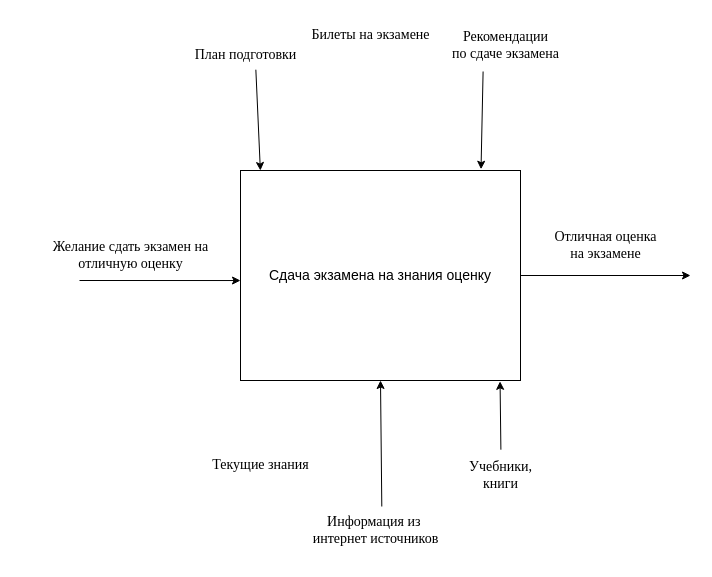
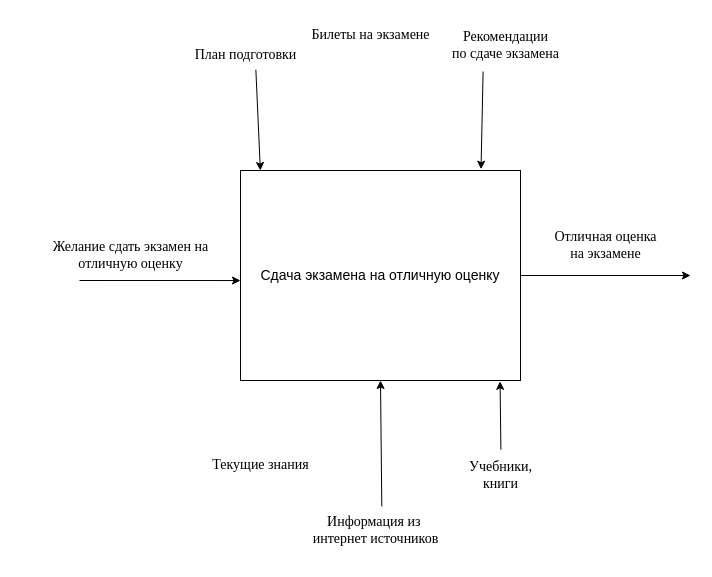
node "Сдача экзамена на знания оценку": label "Сдача экзамена на знания оценку" -> "Сдача экзамена на отличную оценку"
